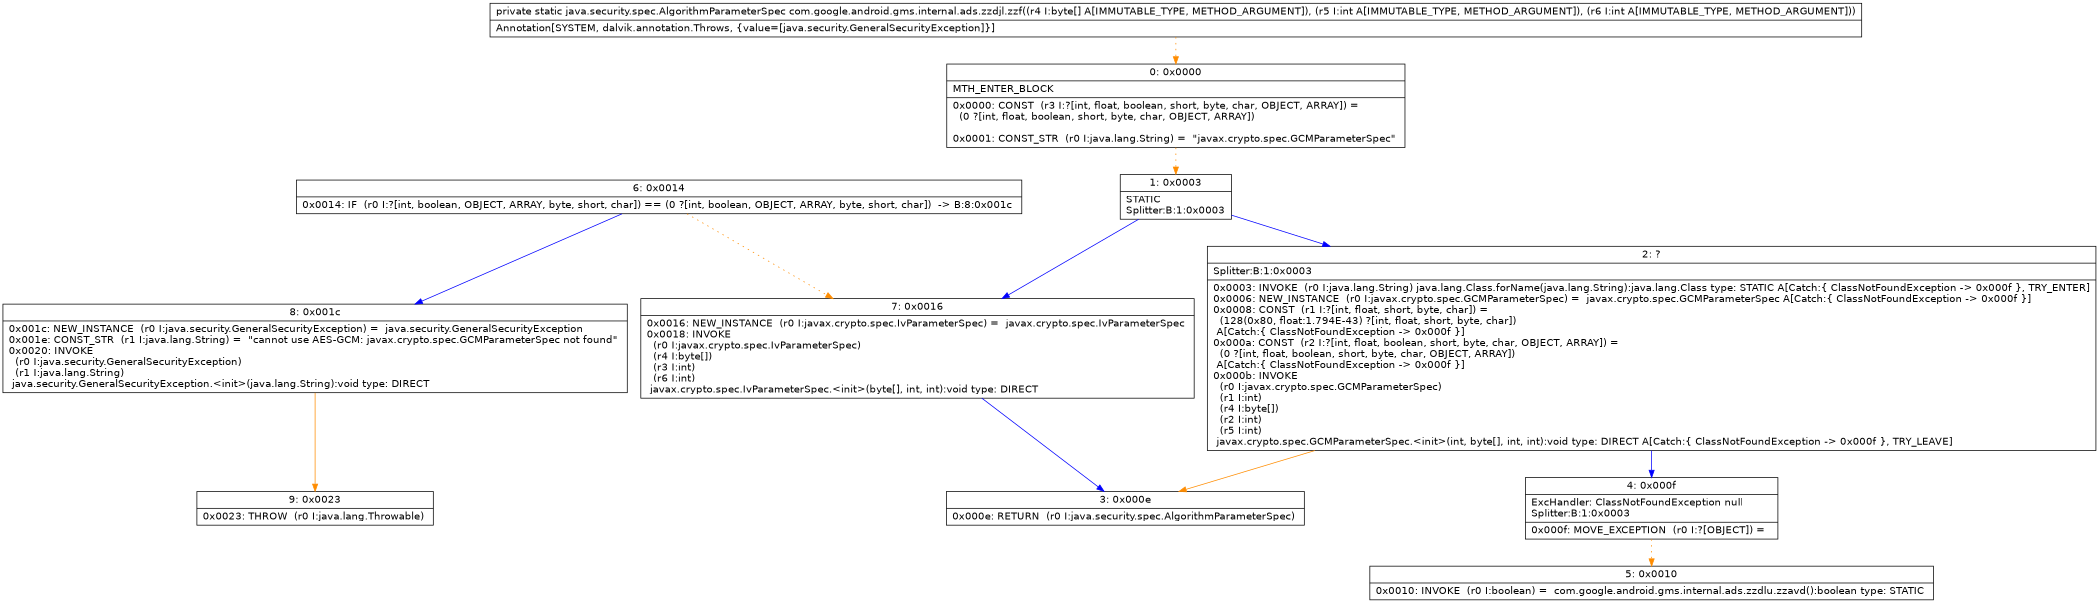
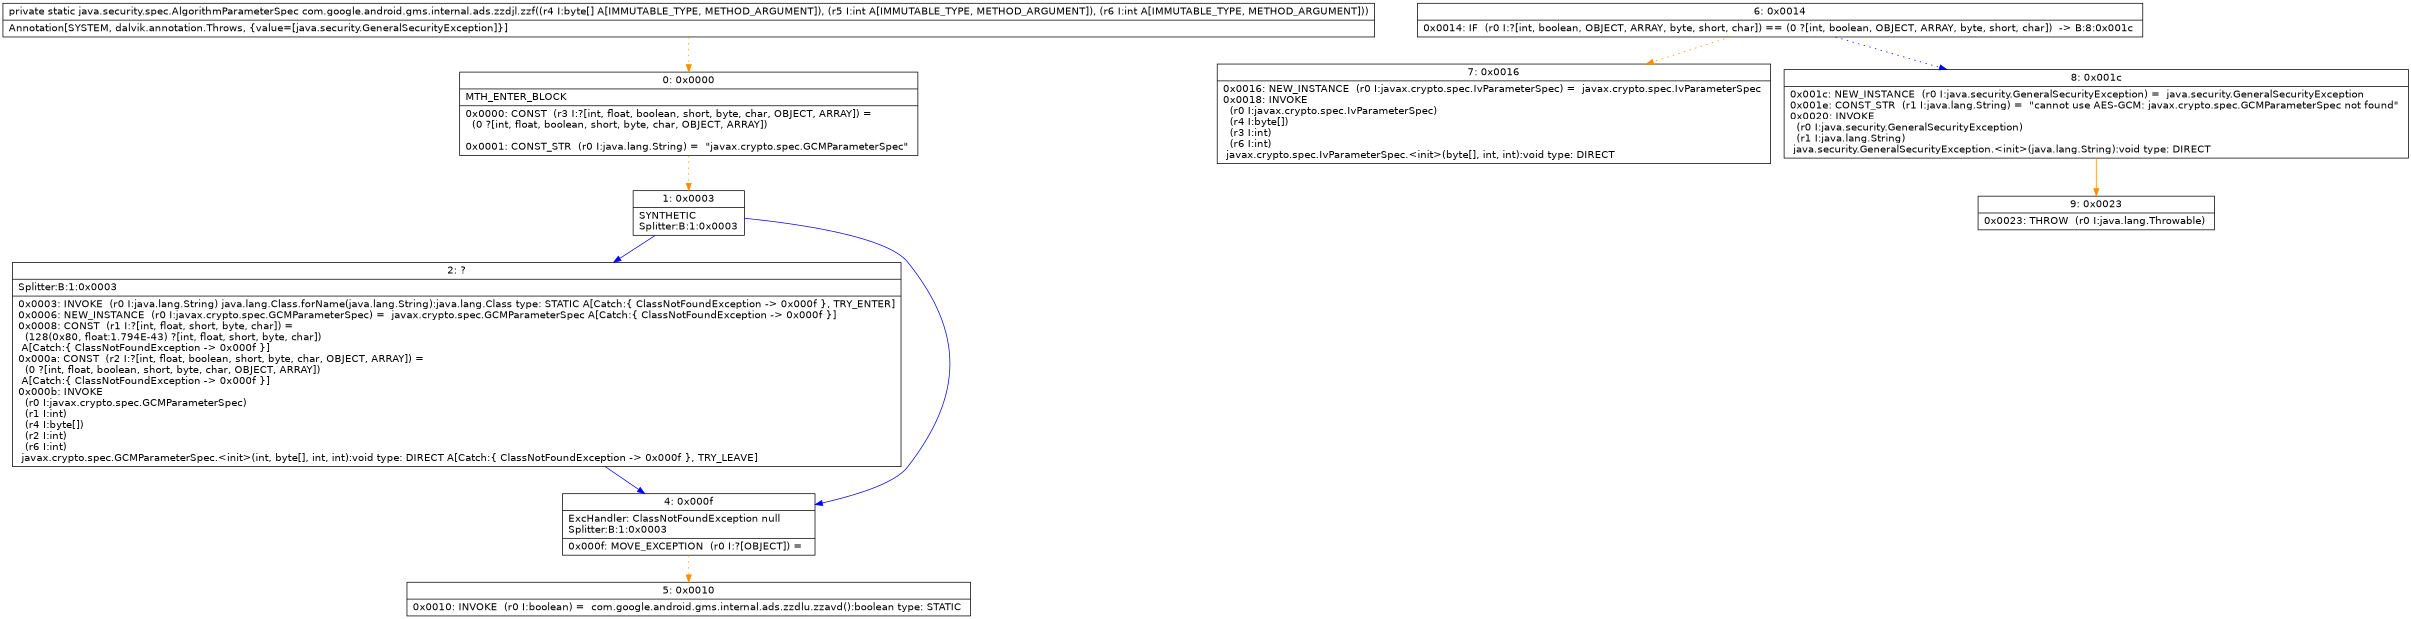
node "1: 0x0003": text "STATIC" -> "SYNTHETIC"
edge "6: 0x0014" -> "8: 0x001c": style solid -> dotted
edge "1: 0x0003" -> "7: 0x0016": now "1: 0x0003" -> "4: 0x000f"
node "2: ?": text "(r5 I:int)" -> "(r6 I:int)"
node "3: 0x000e": removed
